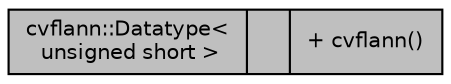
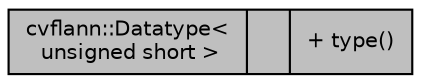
node "cvflann::Datatype<": text "+ cvflann()" -> "+ type()"
